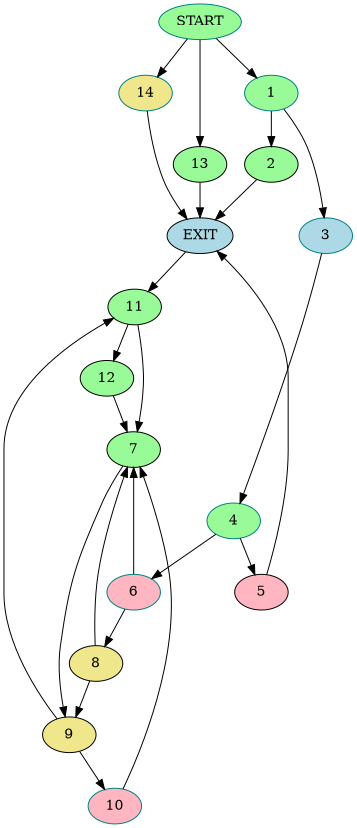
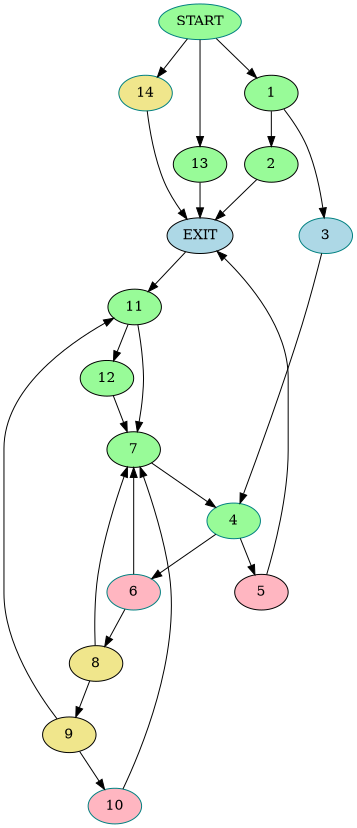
node "1": color teal -> black
edge "7" -> "9": now "7" -> "4"
